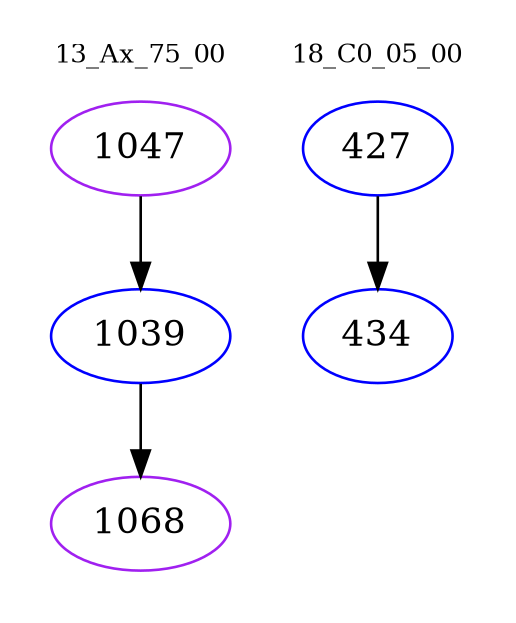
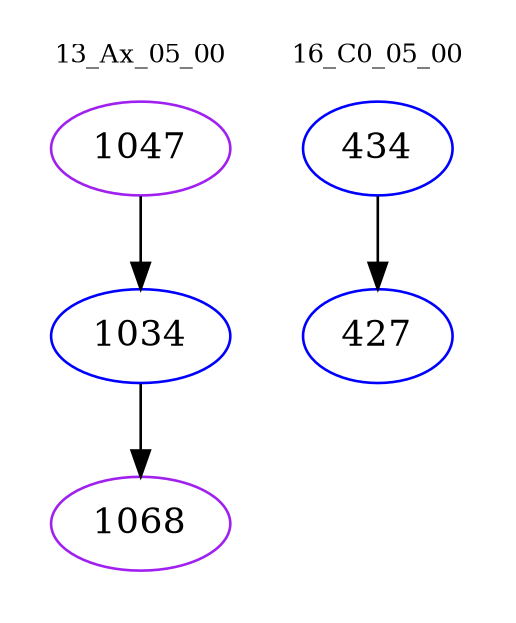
cluster "13_Ax_75_00": label "13_Ax_75_00" -> "13_Ax_05_00"
cluster "18_C0_05_00": label "18_C0_05_00" -> "16_C0_05_00"
edge "427" -> "434": reversed
node "1039": label "1039" -> "1034"
